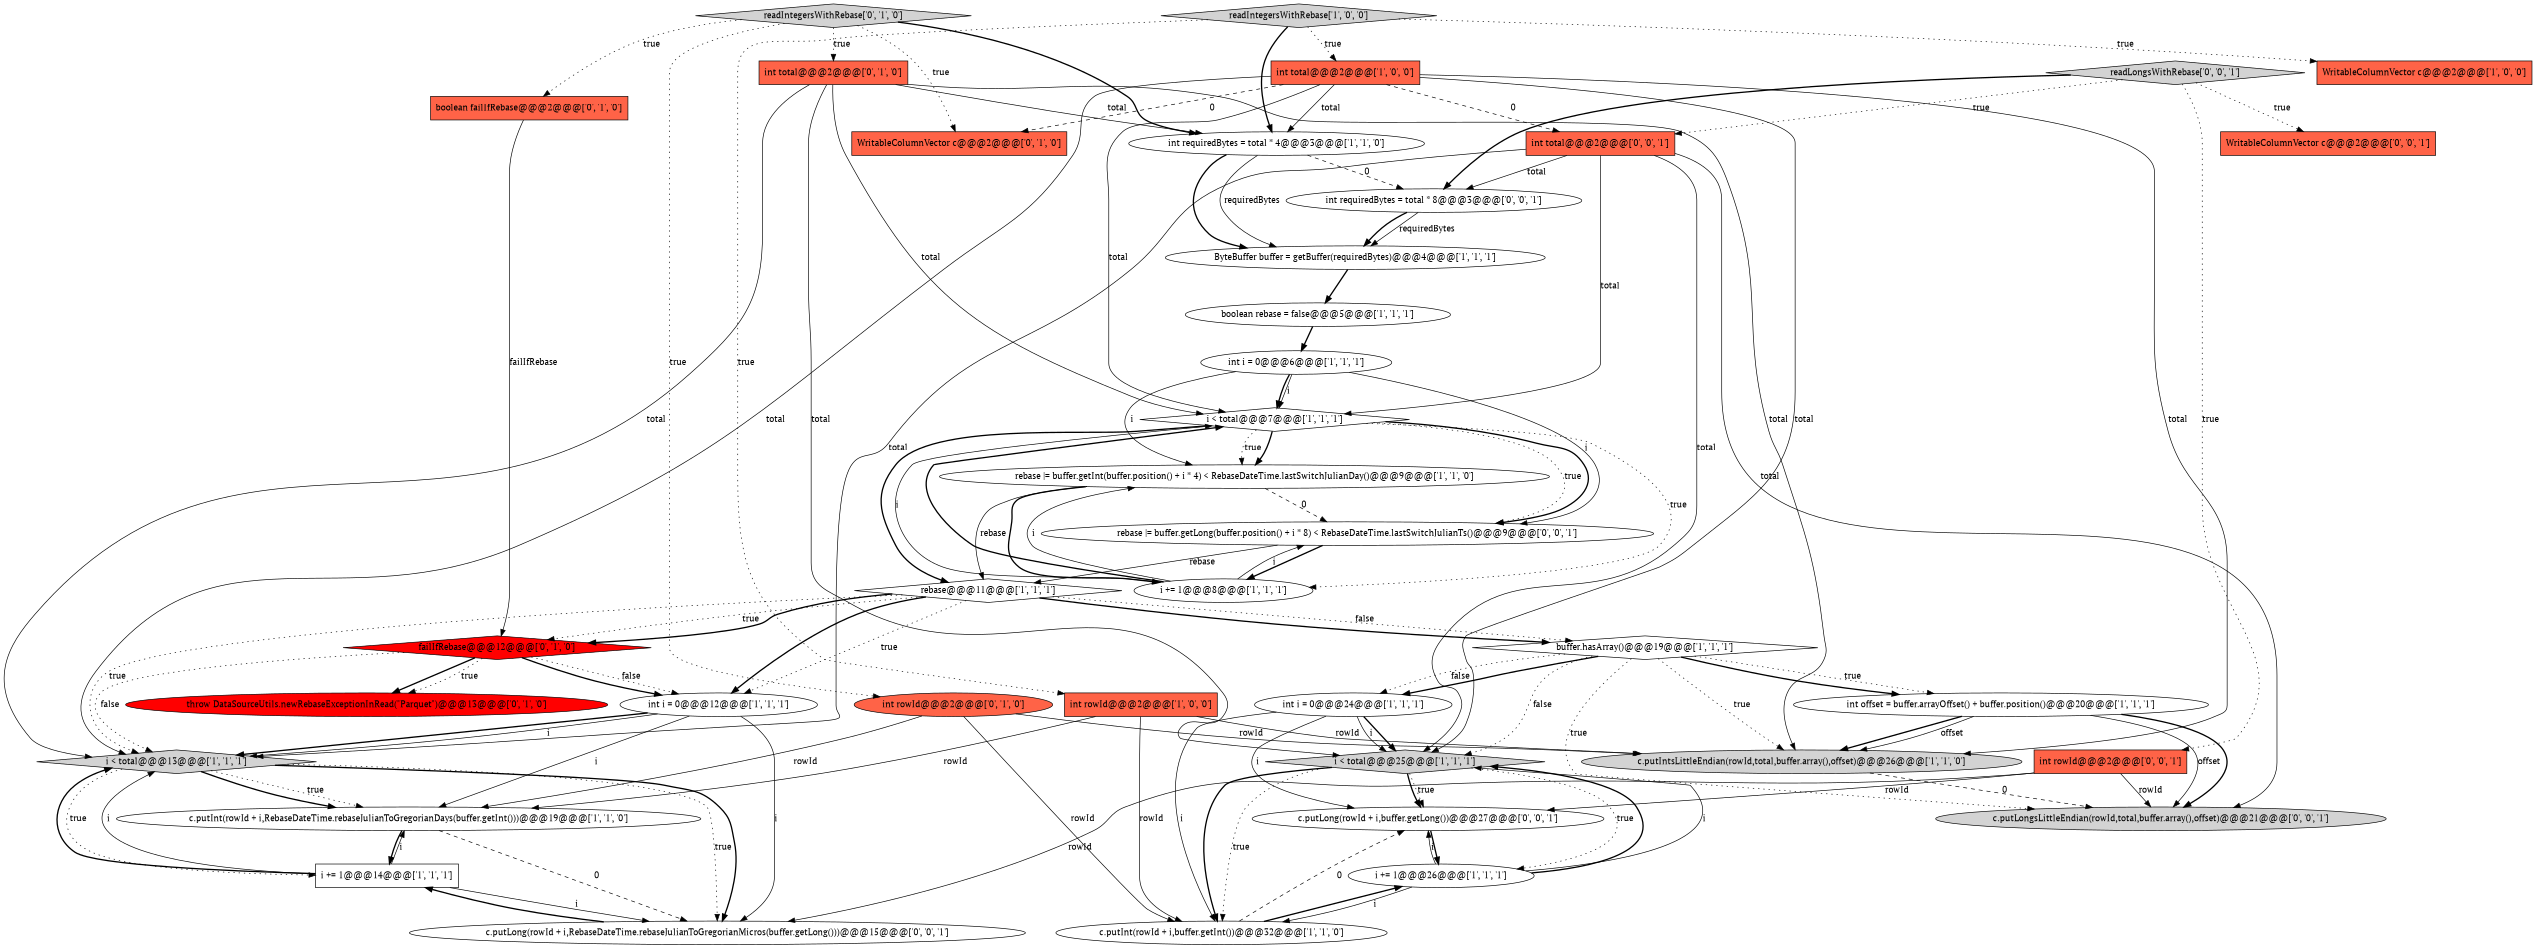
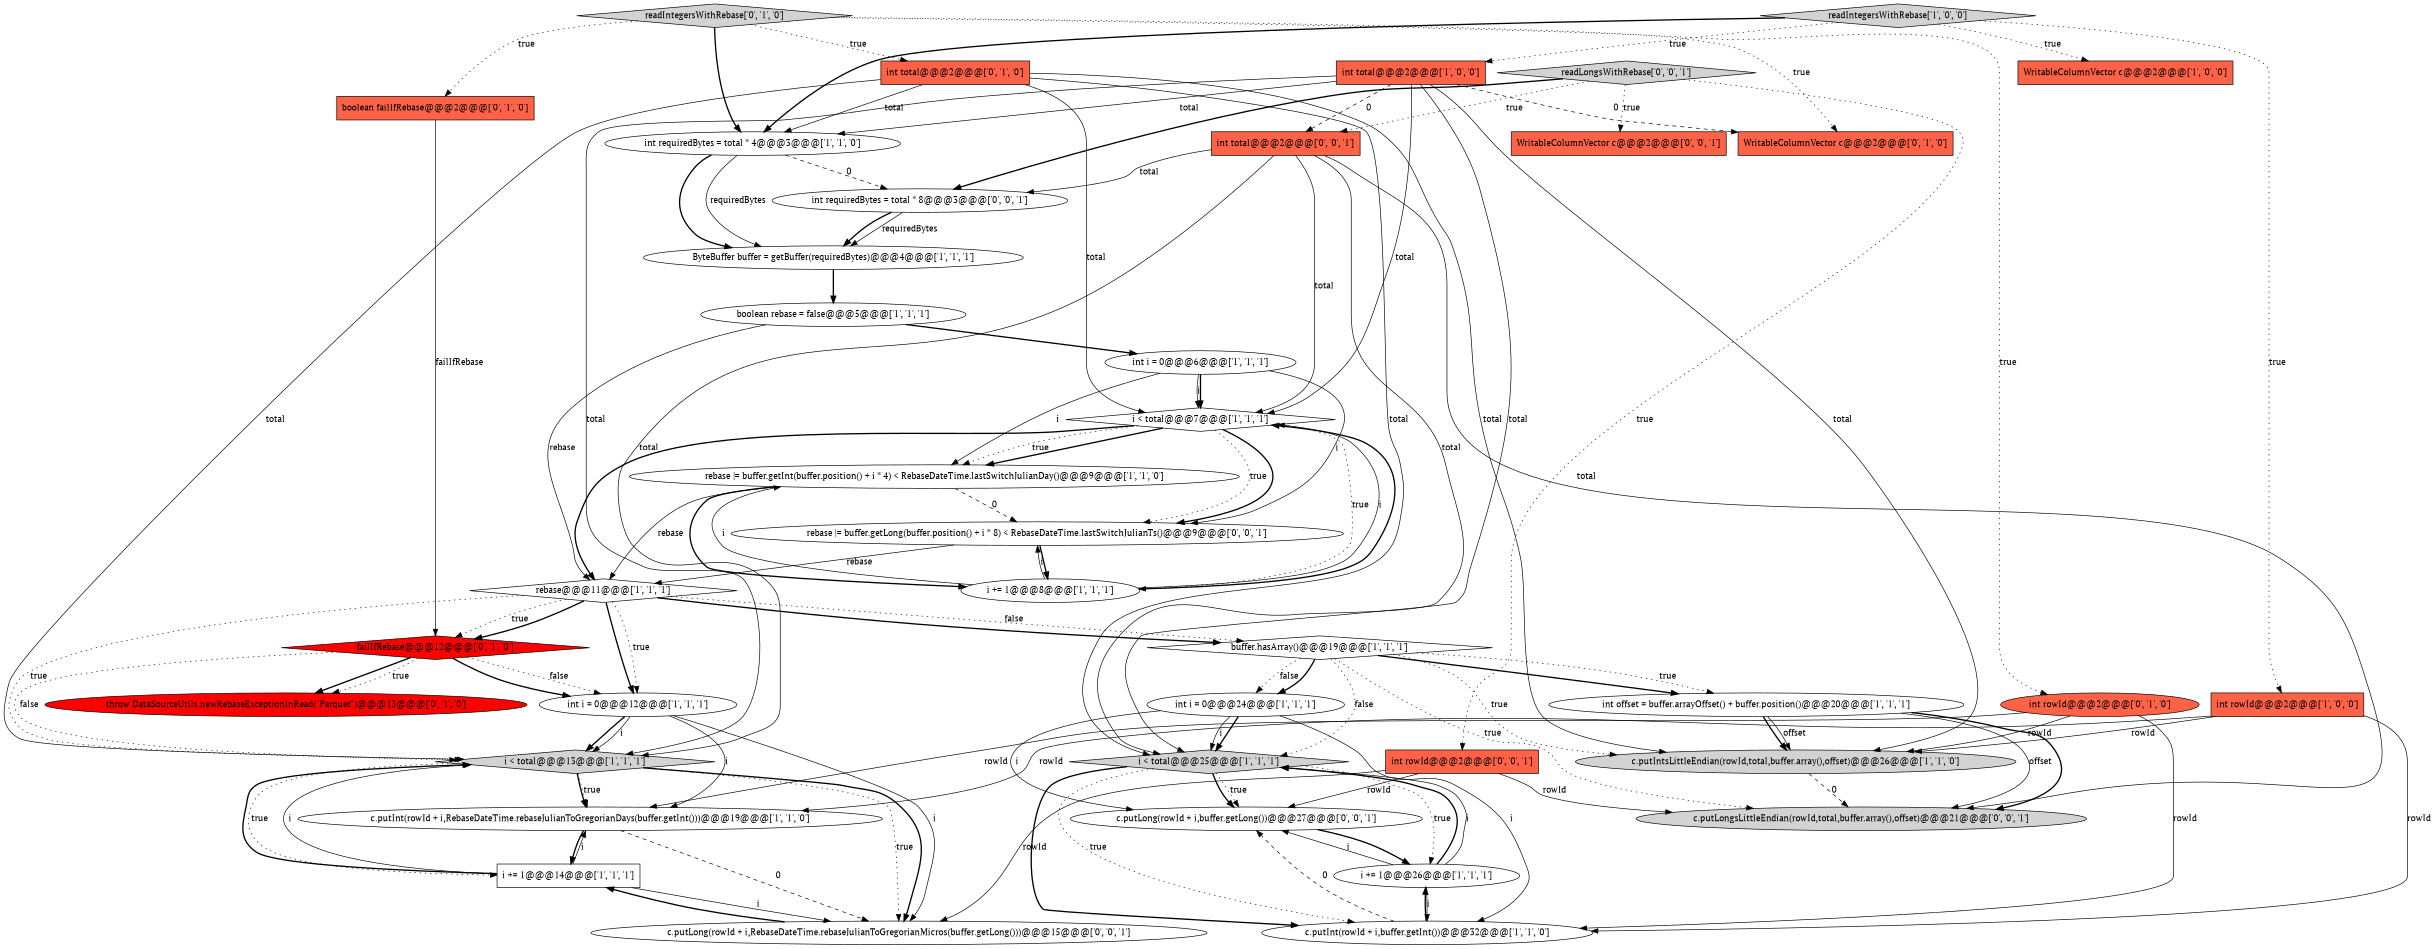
edge "boolean rebase = false@@@5@@@['1', '1', '1']" -> "rebase@@@11@@@['1', '1', '1']": added, label "rebase"
